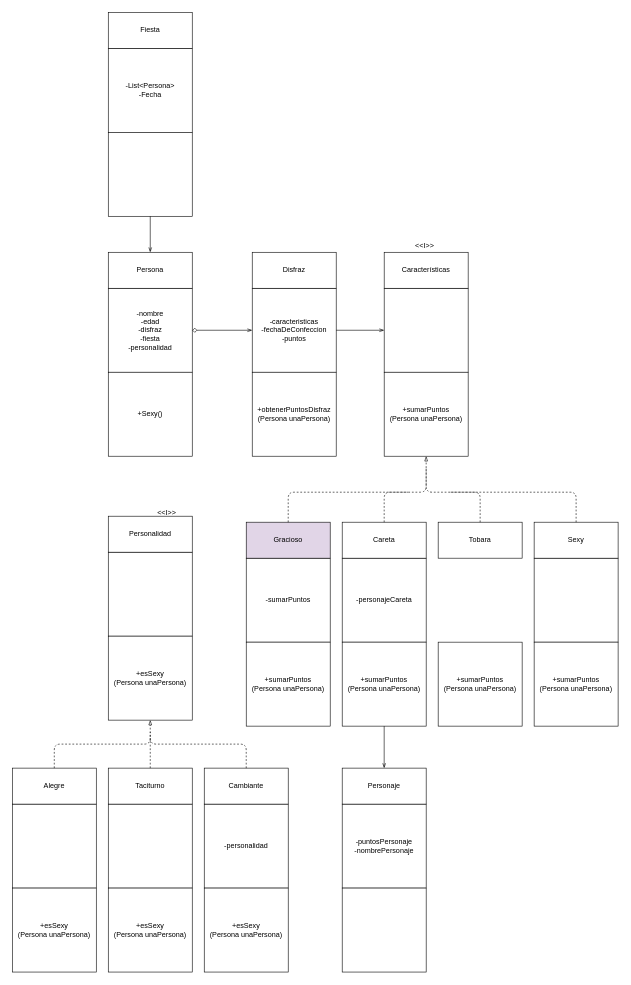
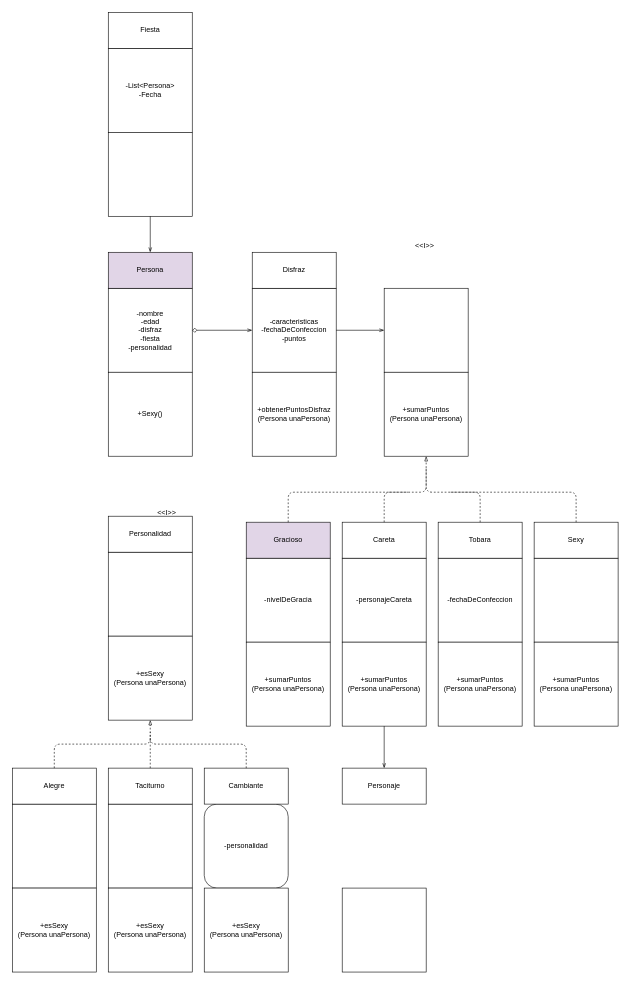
node "Persona": fillcolor #ffffff -> #e1d5e7
node "Características": removed
node "-sumarPuntos": label "-sumarPuntos" -> "-nivelDeGracia"
node "-fechaDeConfeccion": added
node "-personalidad": shape rectangle -> rounded rectangle
node "-puntosPersonaje -nombrePersonaje": removed
